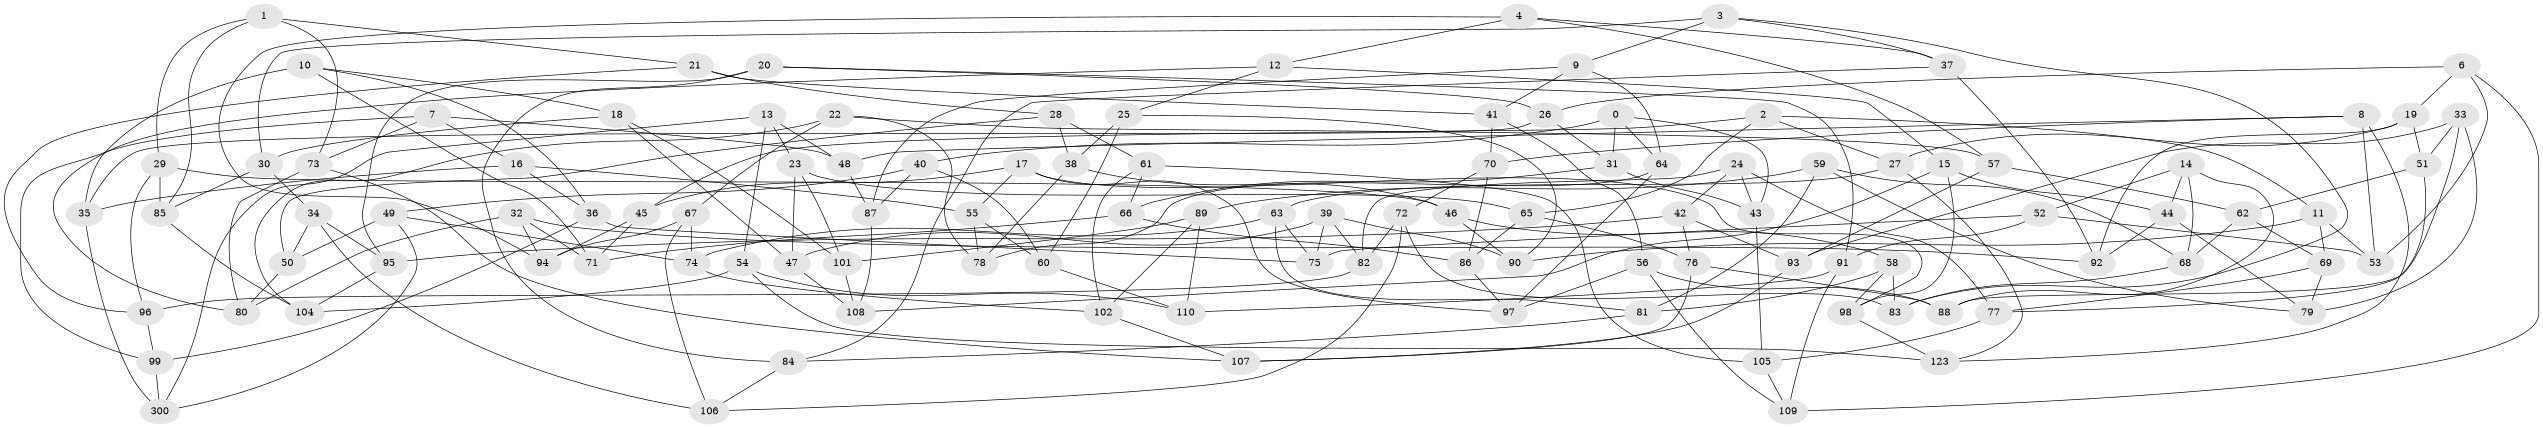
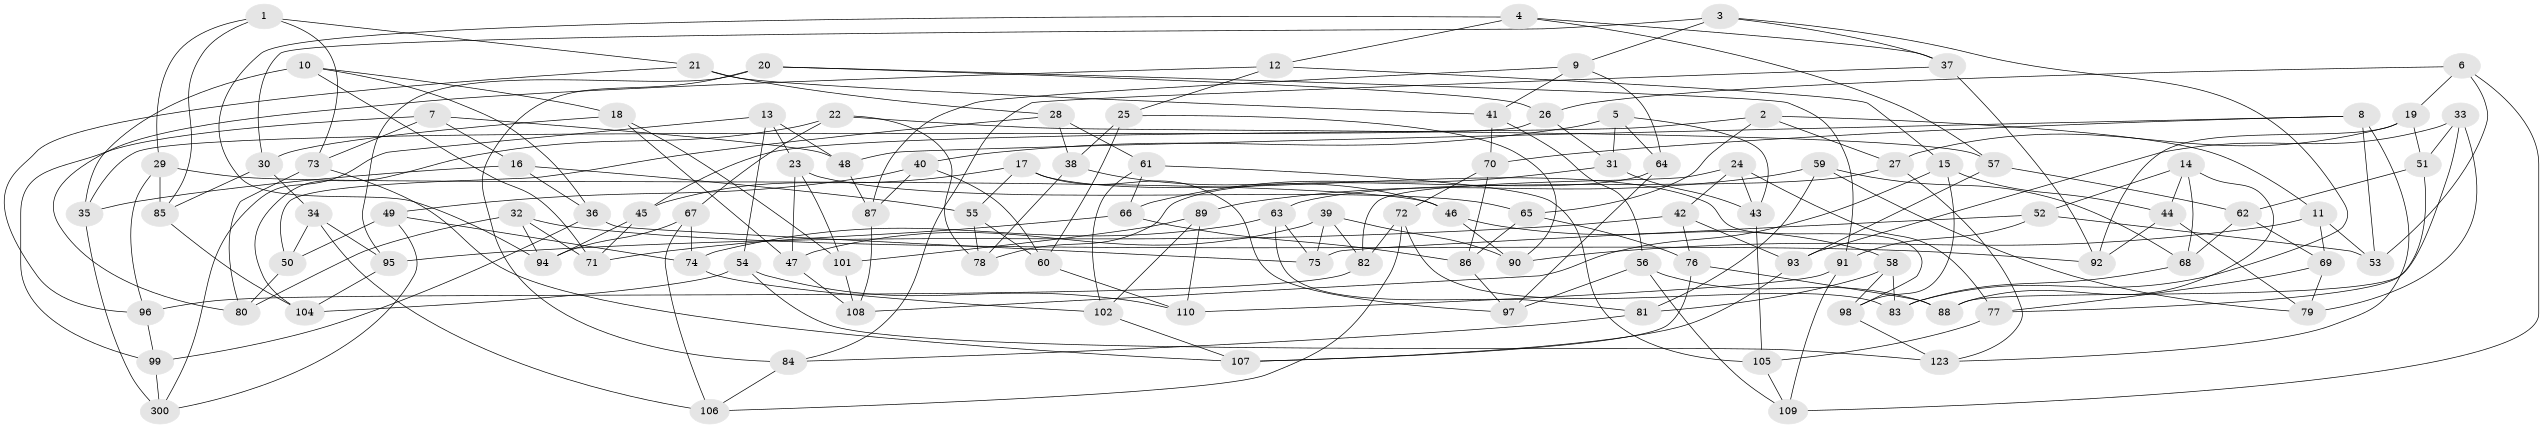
node "0": label "0" -> "5"
